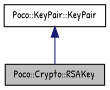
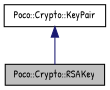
node "Poco::KeyPair::KeyPair": label "Poco::KeyPair::KeyPair" -> "Poco::Crypto::KeyPair"
